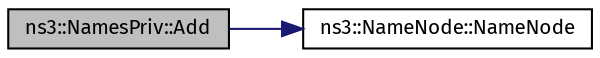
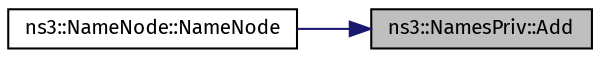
edge "ns3::NamesPriv::Add" -> "ns3::NameNode::NameNode": reversed
